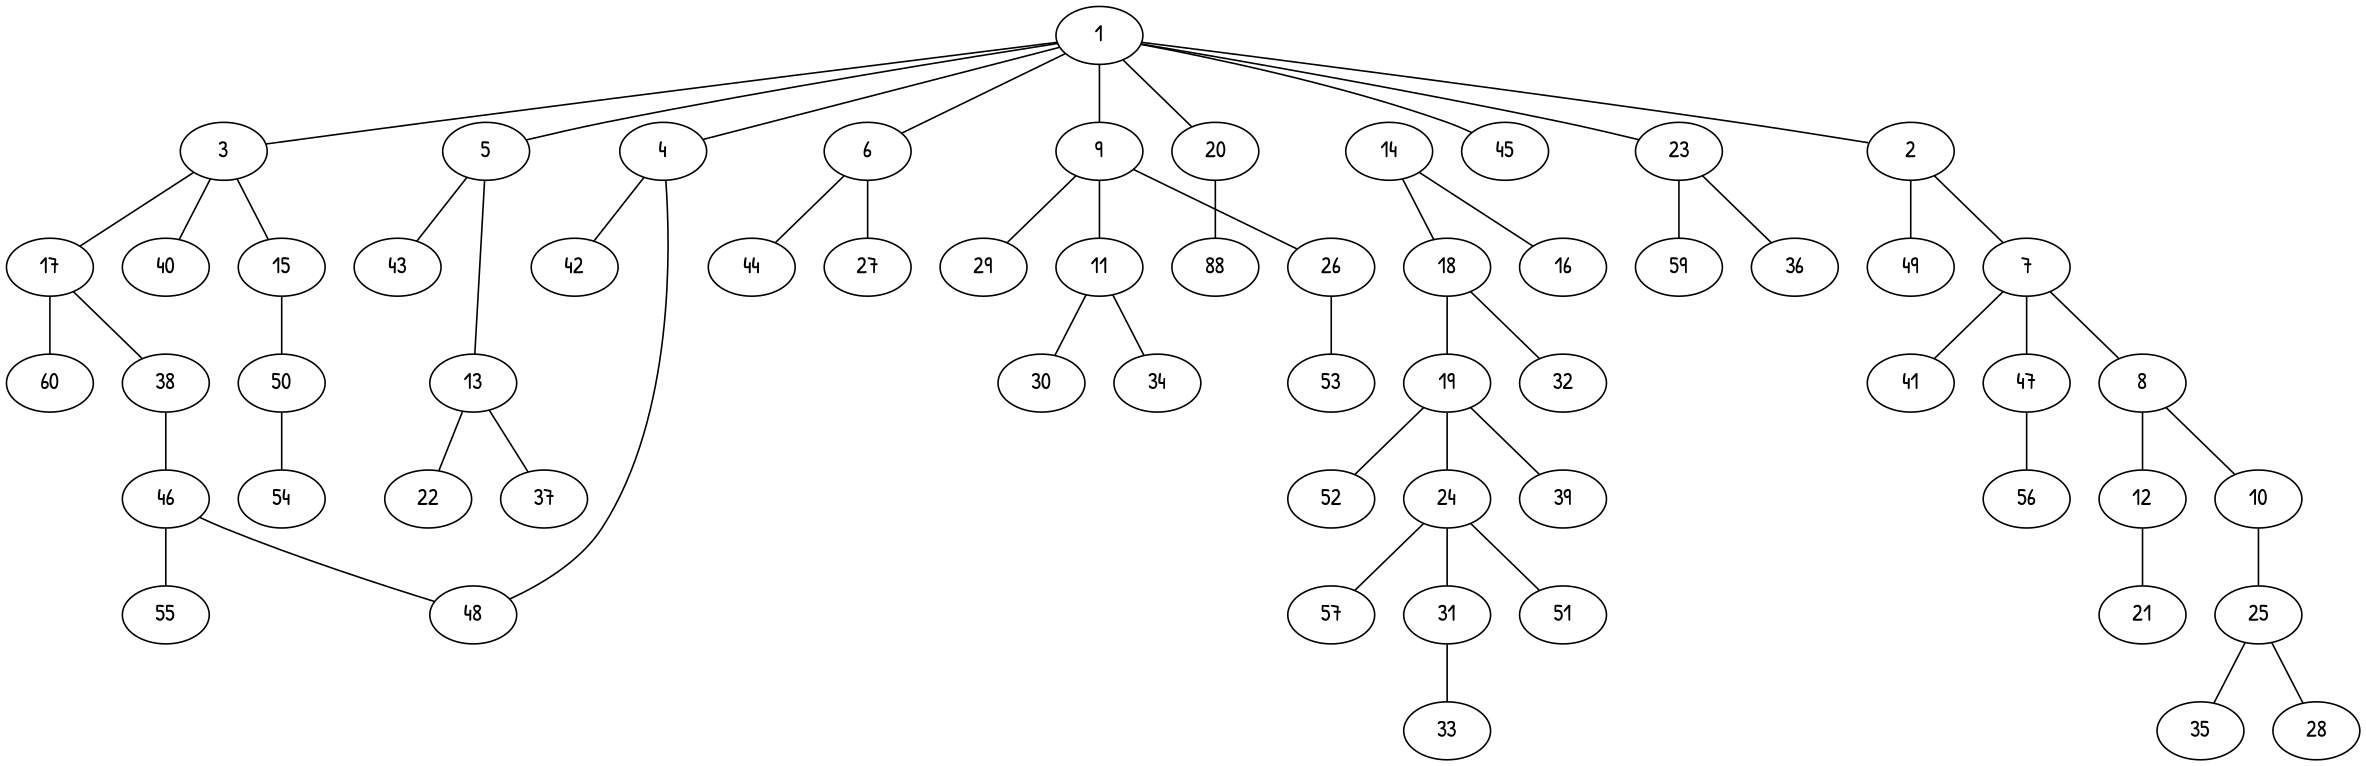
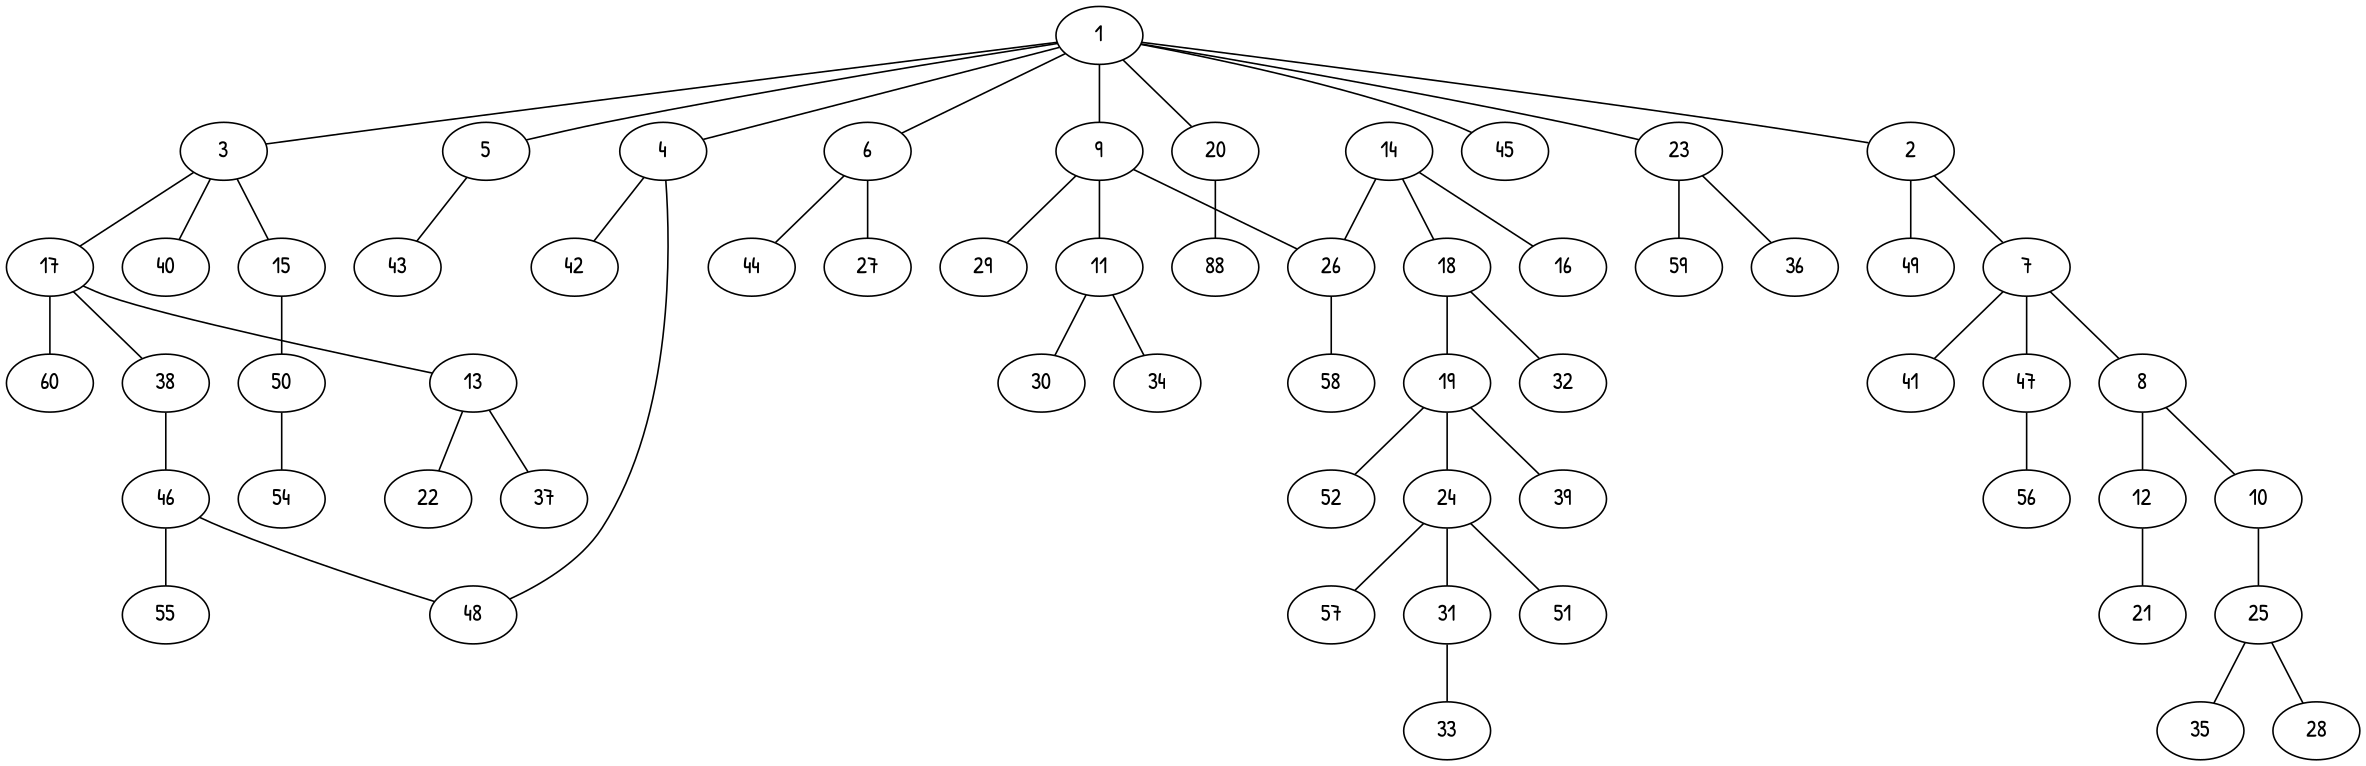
edge "14" -- "26": added
edge "5" -- "13": now "17" -- "13"
node "53": label "53" -> "58"
